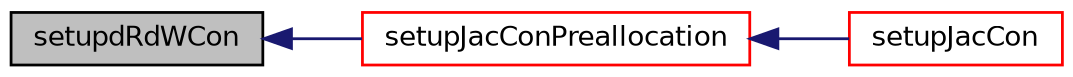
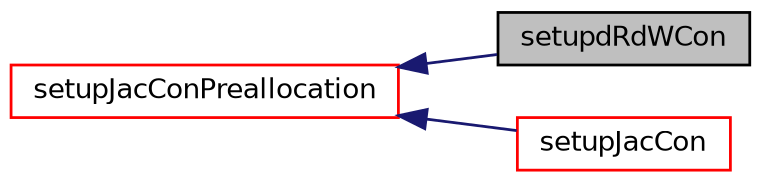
edge "setupJacConPreallocation" -> "setupdRdWCon": reversed
